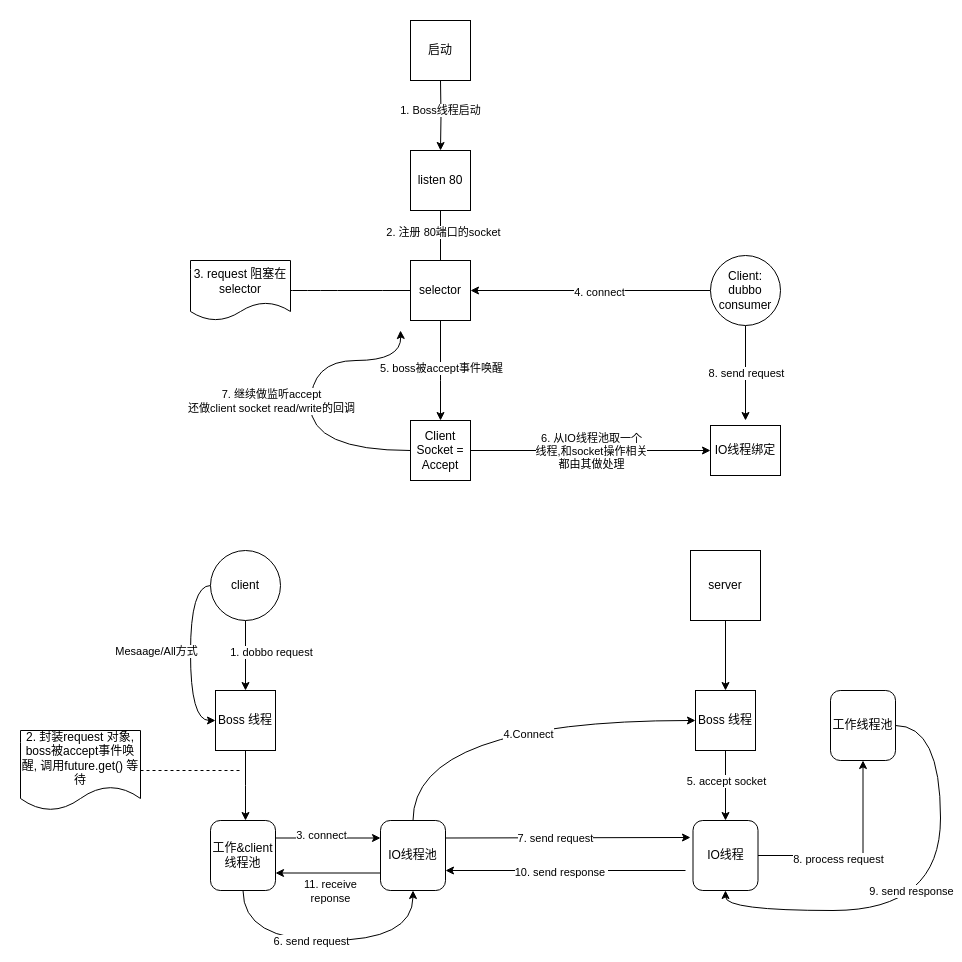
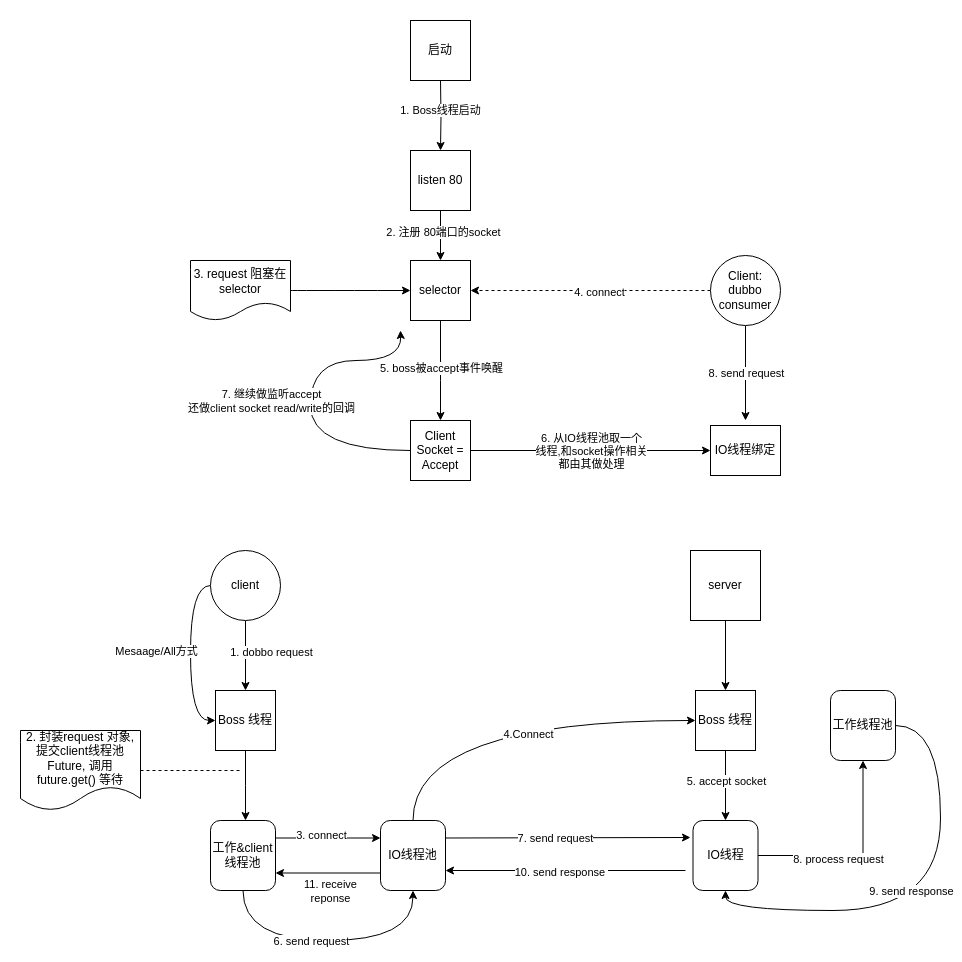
edge "listen 80" -- "selector": arrowhead none -> classic
edge "3. request 阻塞在selector" -- "selector": arrowhead none -> classic
edge "Client: dubbo consumer" -> "selector": style solid -> dashed
node "2. 封装request 对象, boss被accept事件唤醒, 调用future.get() 等待": label "2. 封装request 对象, boss被accept事件唤醒, 调用future.get() 等待" -> "2. 封装request 对象, 提交client线程池Future, 调用future.get() 等待"
